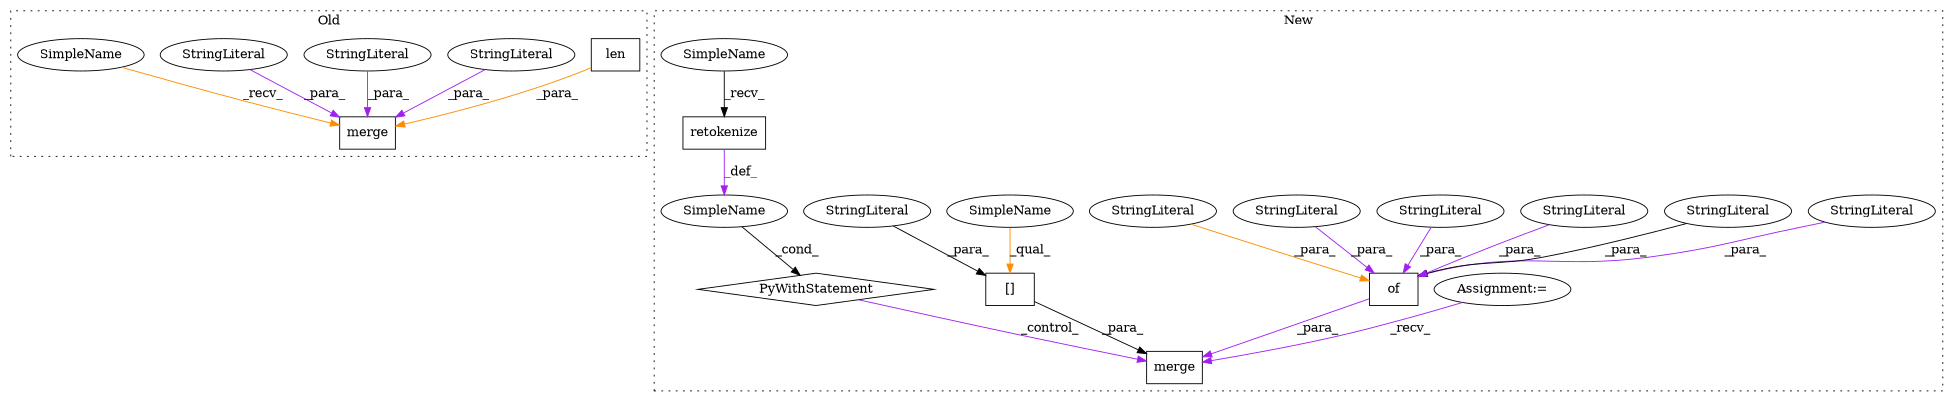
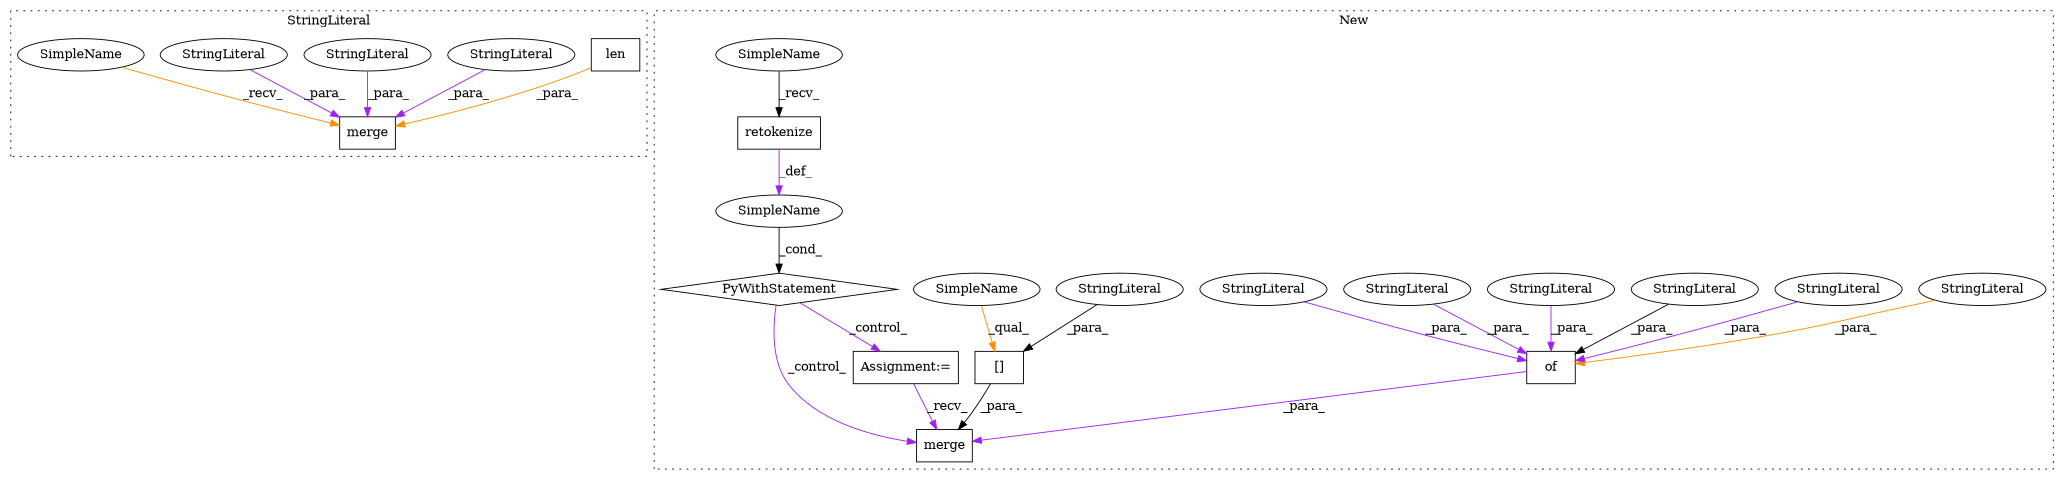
cluster "Old": label "Old" -> "StringLiteral"
node "Assignment:=": shape ellipse -> box
edge "PyWithStatement" -> "Assignment:=": added, label "_control_"
